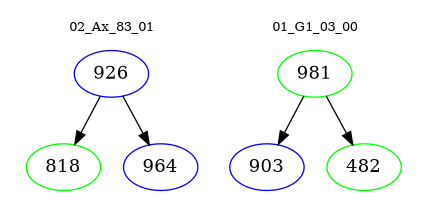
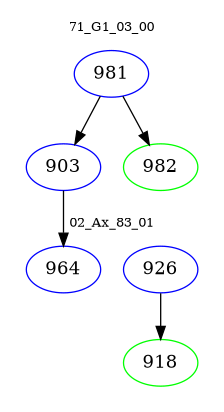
cluster "01_G1_03_00": label "01_G1_03_00" -> "71_G1_03_00"
node "981": color green -> blue
edge "926" -> "964": now "903" -> "964"
node "818": label "818" -> "918"
node "482": label "482" -> "982"
